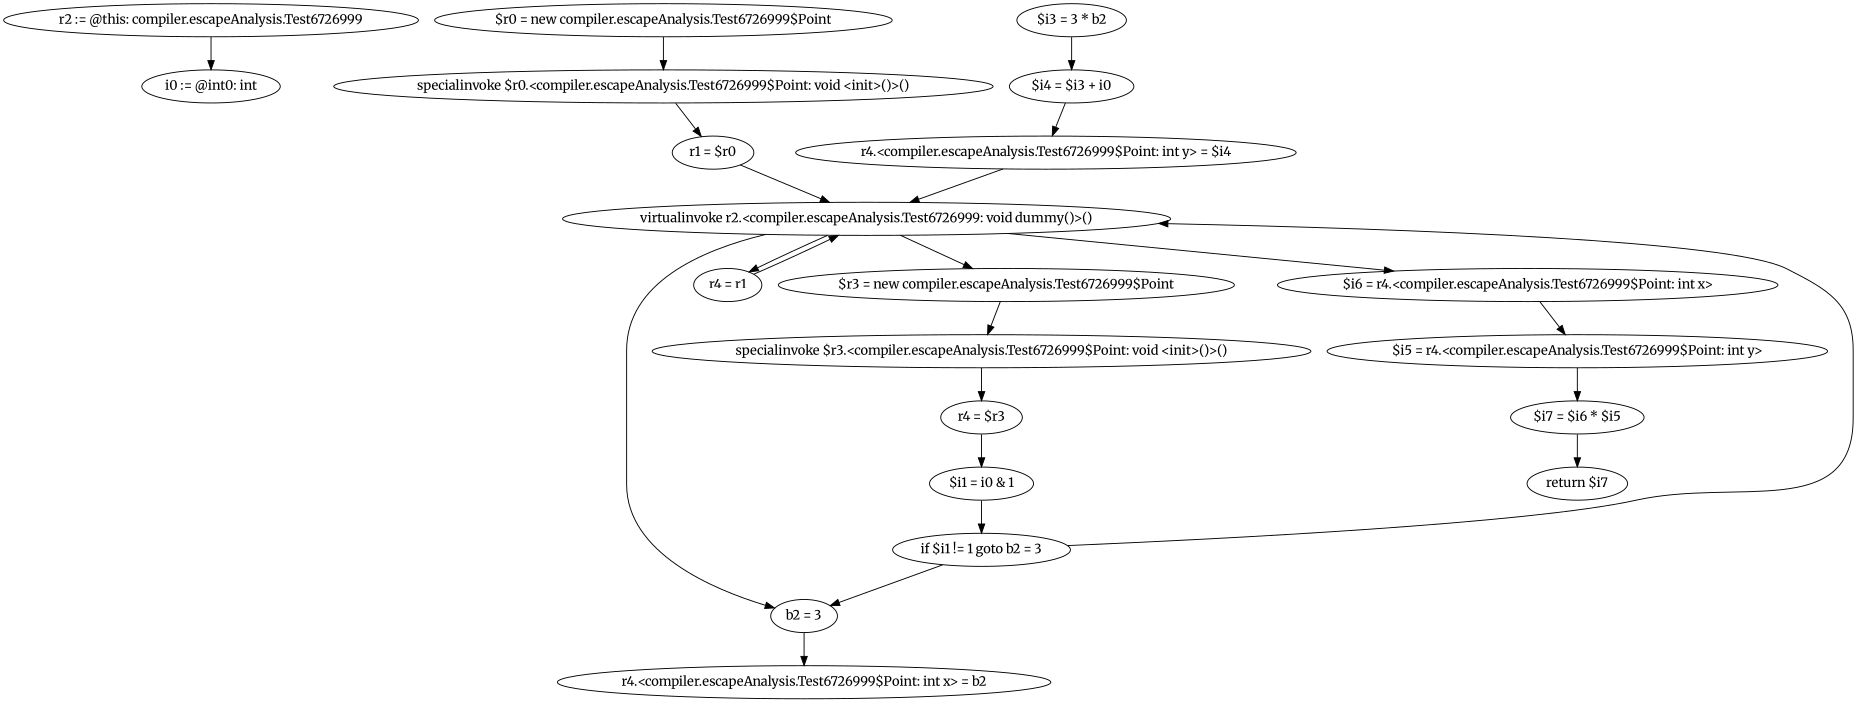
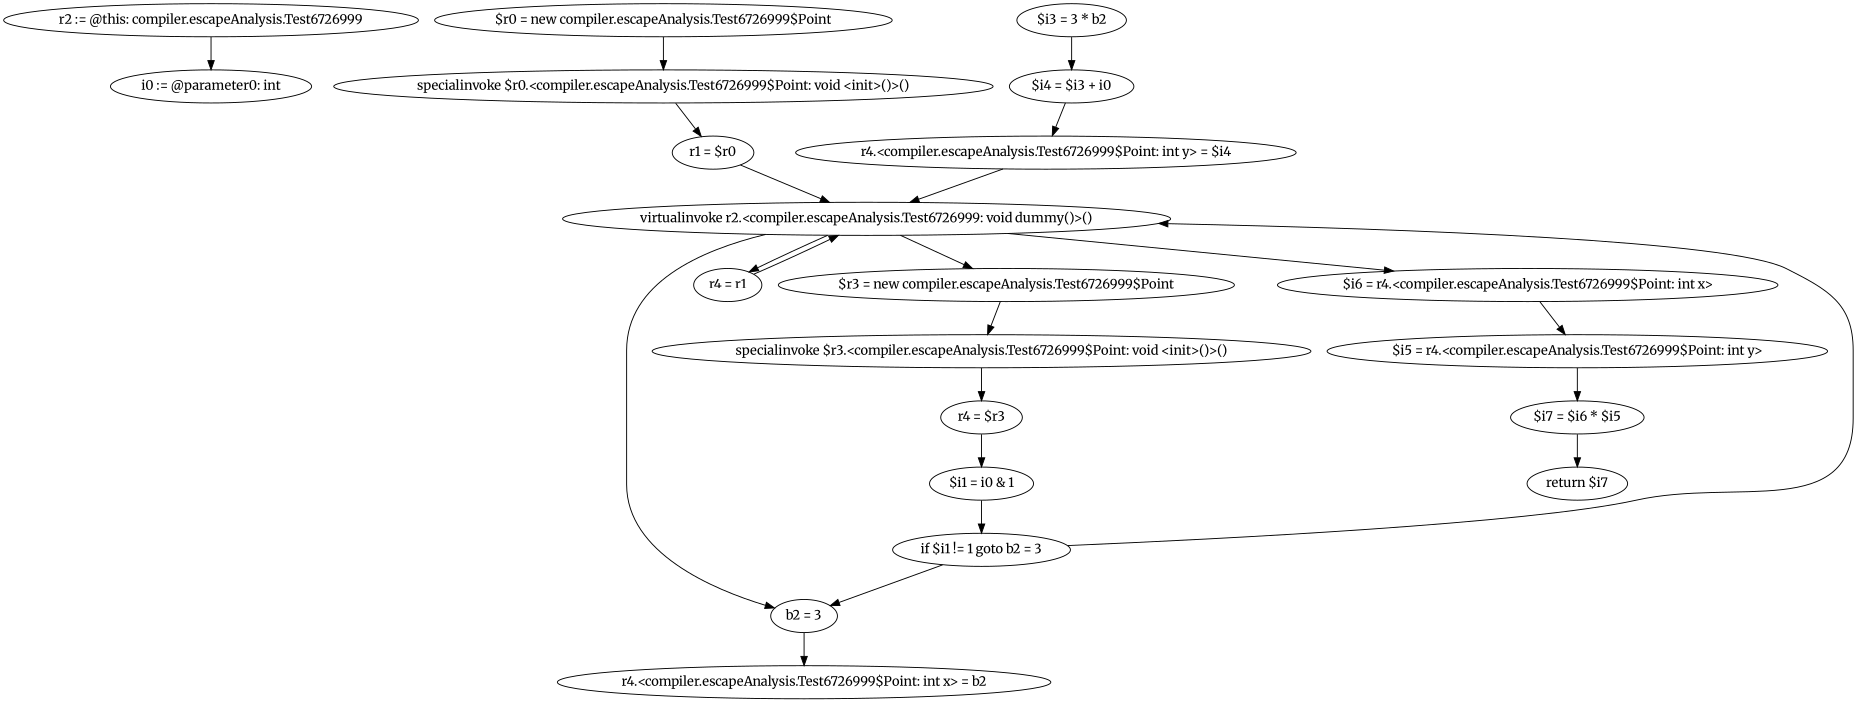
node "i0 := @int0: int": label "i0 := @int0: int" -> "i0 := @parameter0: int"
